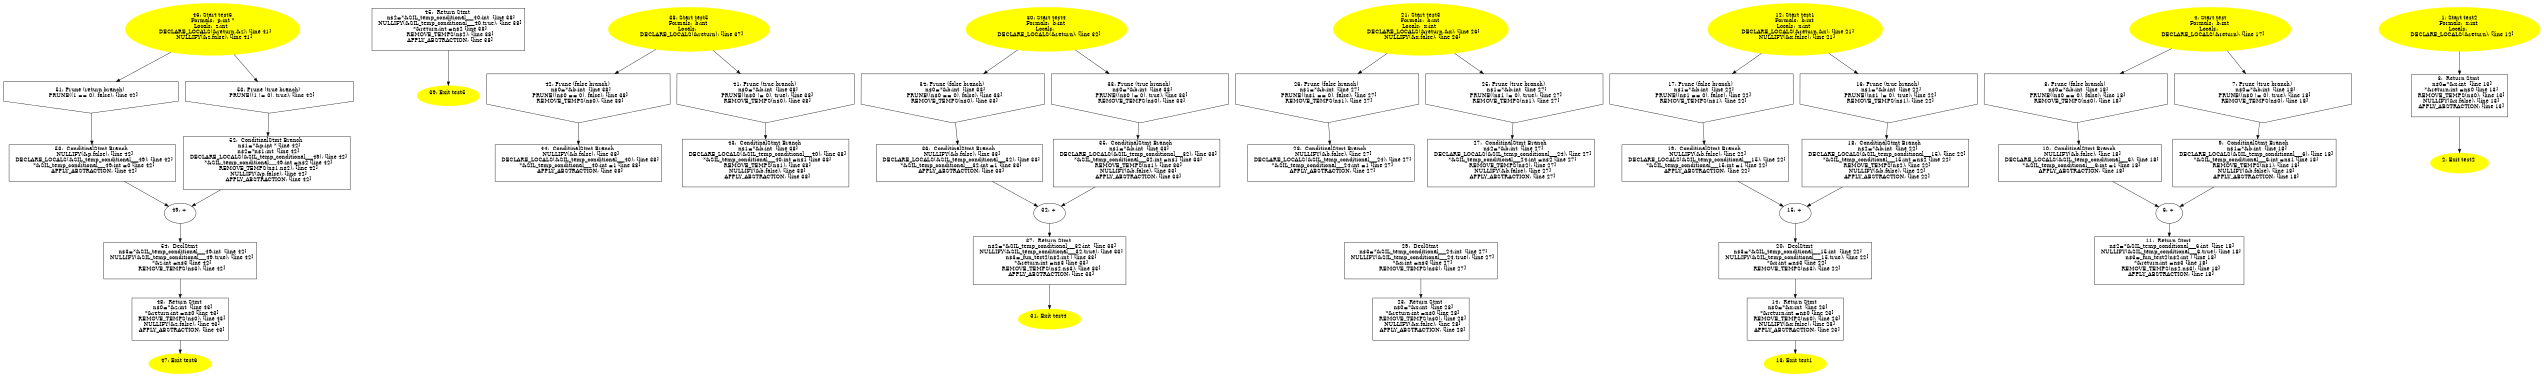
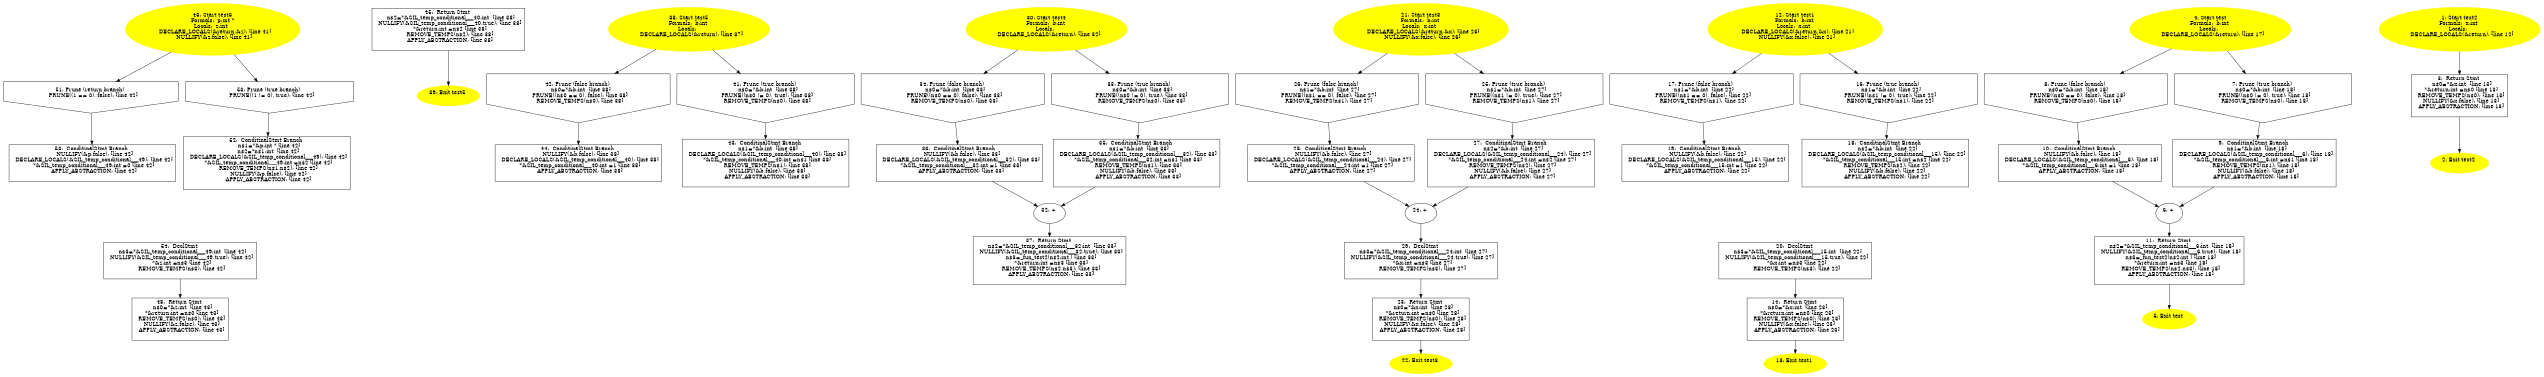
node "49: +": removed
node "24: +": added
node "15: +": removed
node "31: Exit test4": removed
node "5: Exit test": added
node "47: Exit test6": removed
node "22: Exit test3": added
